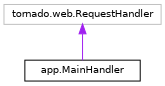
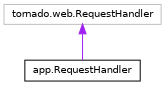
node "app.MainHandler": label "app.MainHandler" -> "app.RequestHandler"
